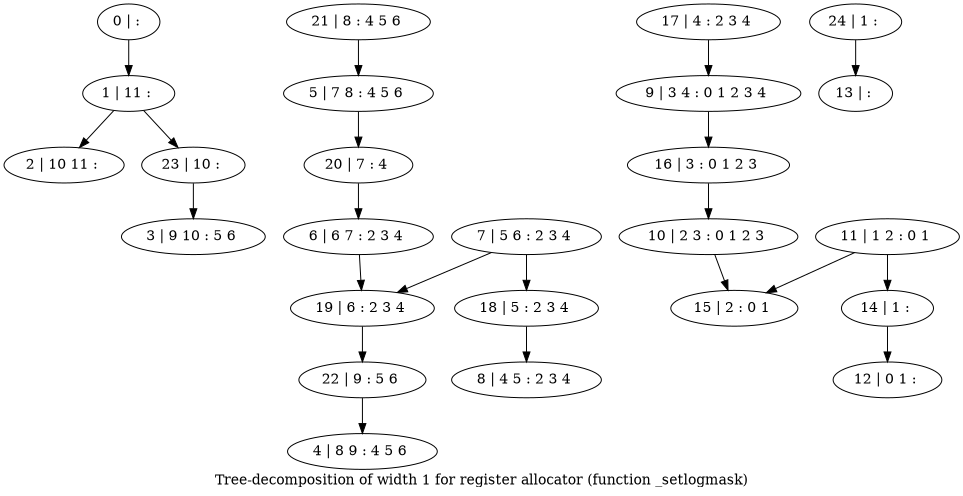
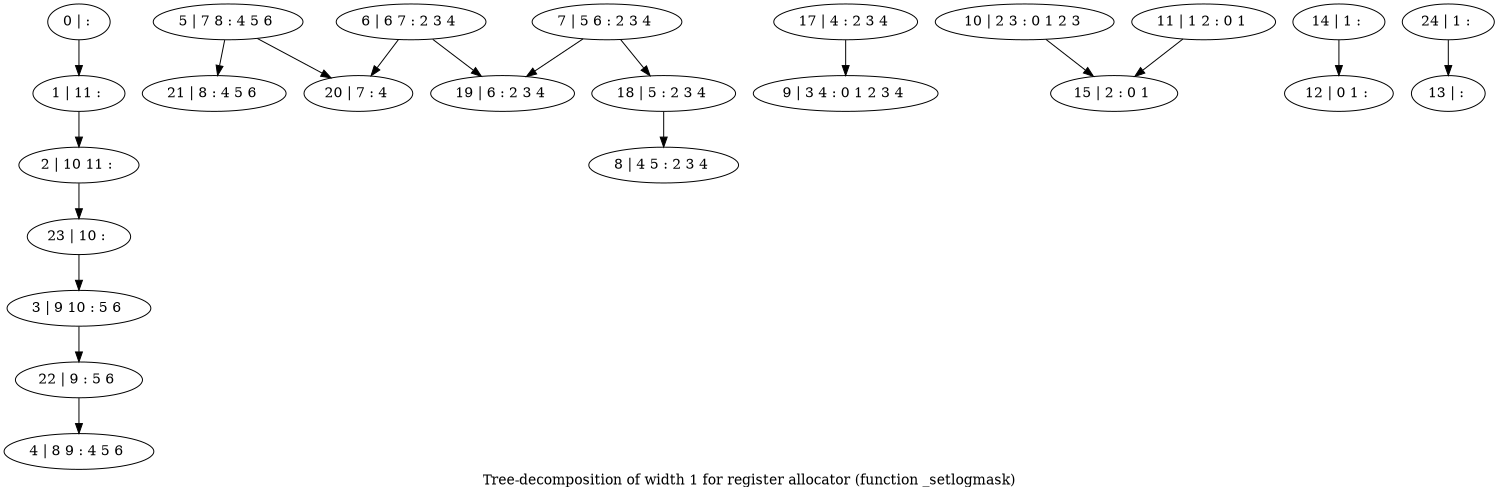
edge "21 | 8 : 4 5 6" -> "5 | 7 8 : 4 5 6": reversed
edge "1 | 11 :" -> "23 | 10 :": now "2 | 10 11 :" -> "23 | 10 :"
node "16 | 3 : 0 1 2 3": removed
edge "20 | 7 : 4" -> "6 | 6 7 : 2 3 4": reversed
edge "11 | 1 2 : 0 1" -> "14 | 1 :": removed
edge "19 | 6 : 2 3 4" -> "22 | 9 : 5 6": now "3 | 9 10 : 5 6" -> "22 | 9 : 5 6"
